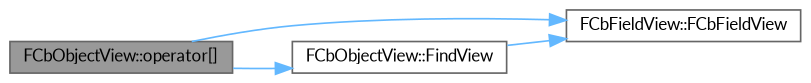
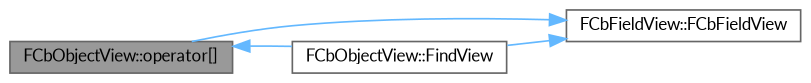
edge "FCbObjectView::operator[]" -> "FCbObjectView::FindView": reversed
